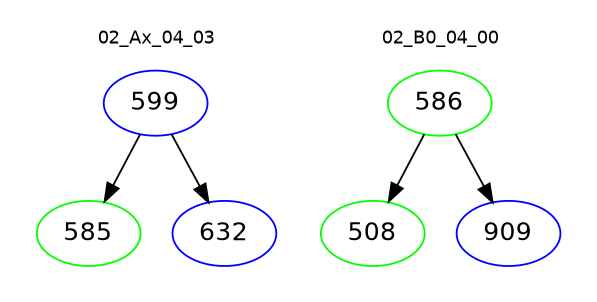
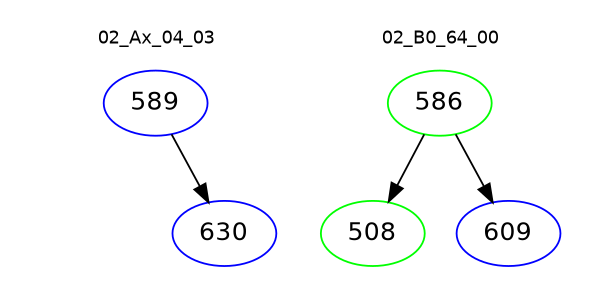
cluster "02_B0_04_00": label "02_B0_04_00" -> "02_B0_64_00"
node "599": label "599" -> "589"
node "585": removed
node "632": label "632" -> "630"
node "909": label "909" -> "609"
